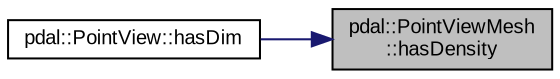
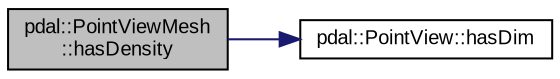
edge "pdal::PointView::hasDim" -> "pdal::PointViewMesh ::hasDensity": reversed
